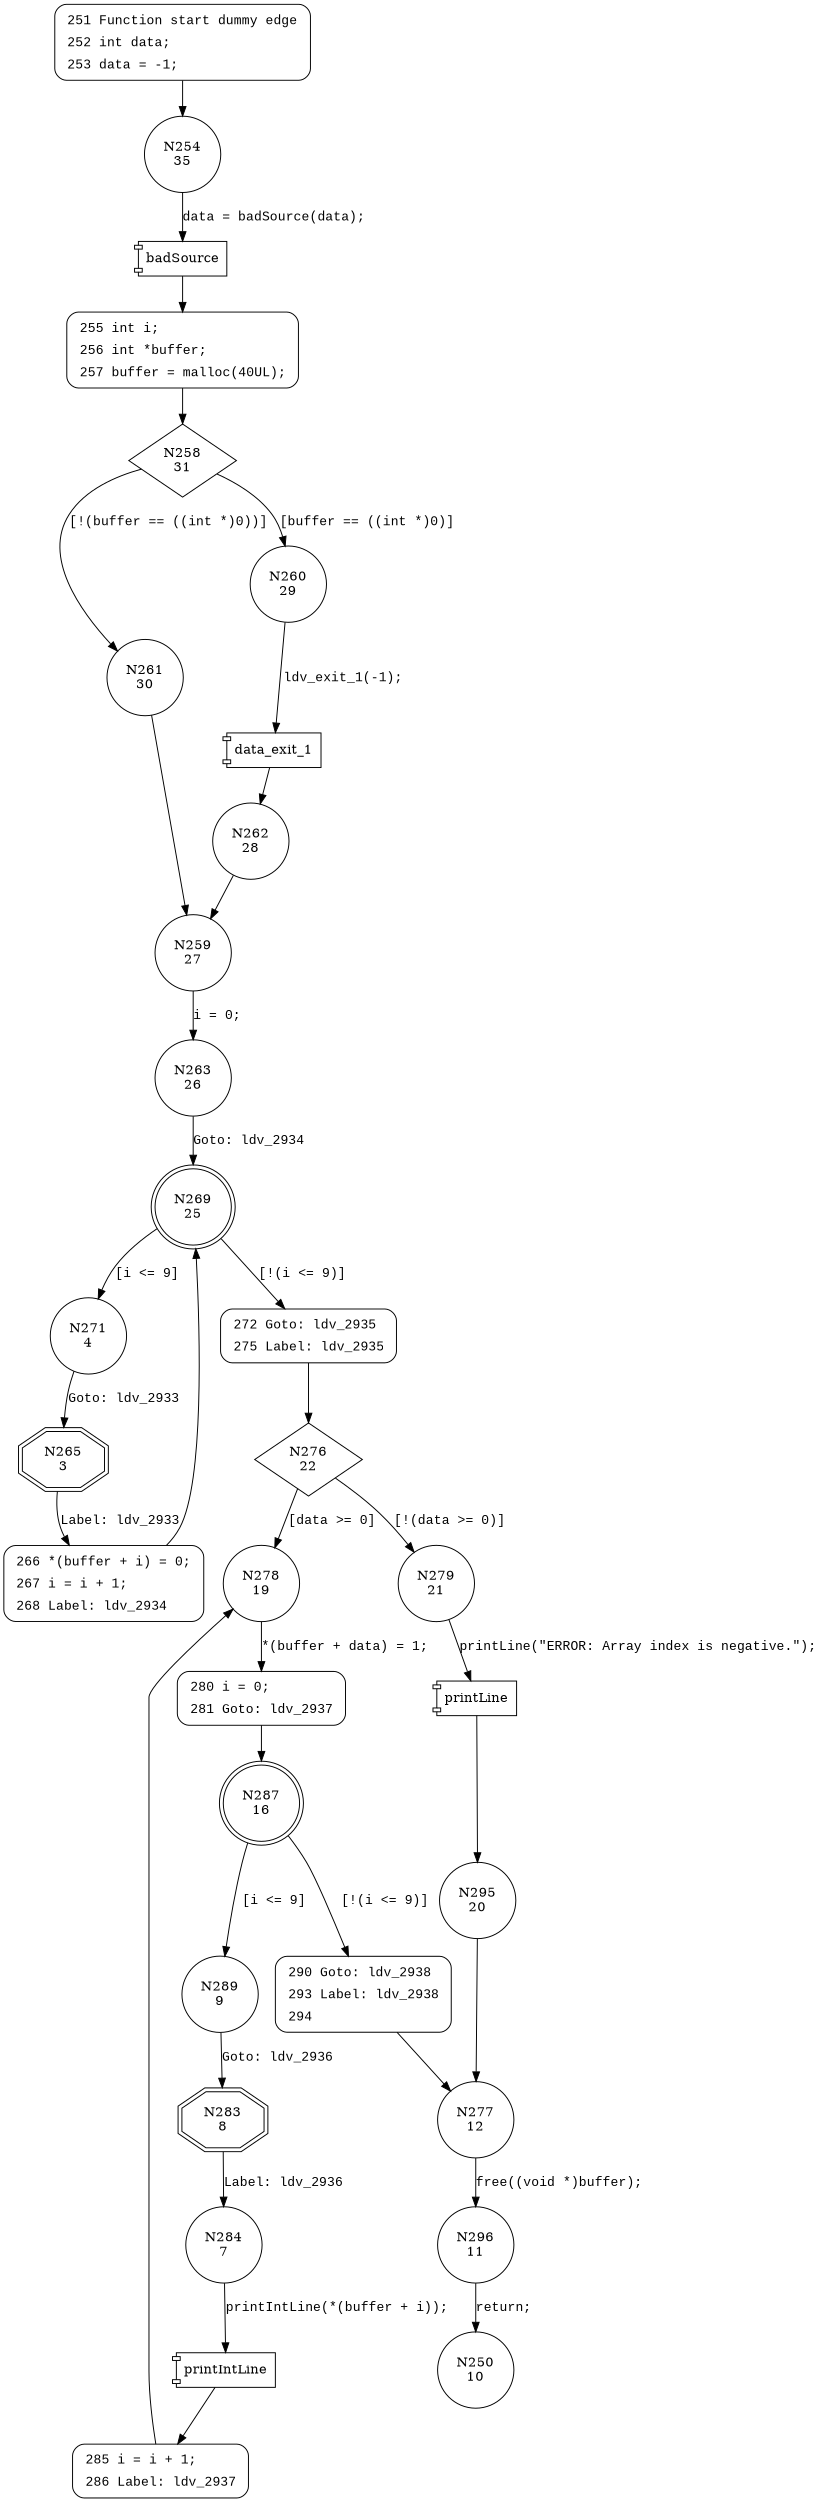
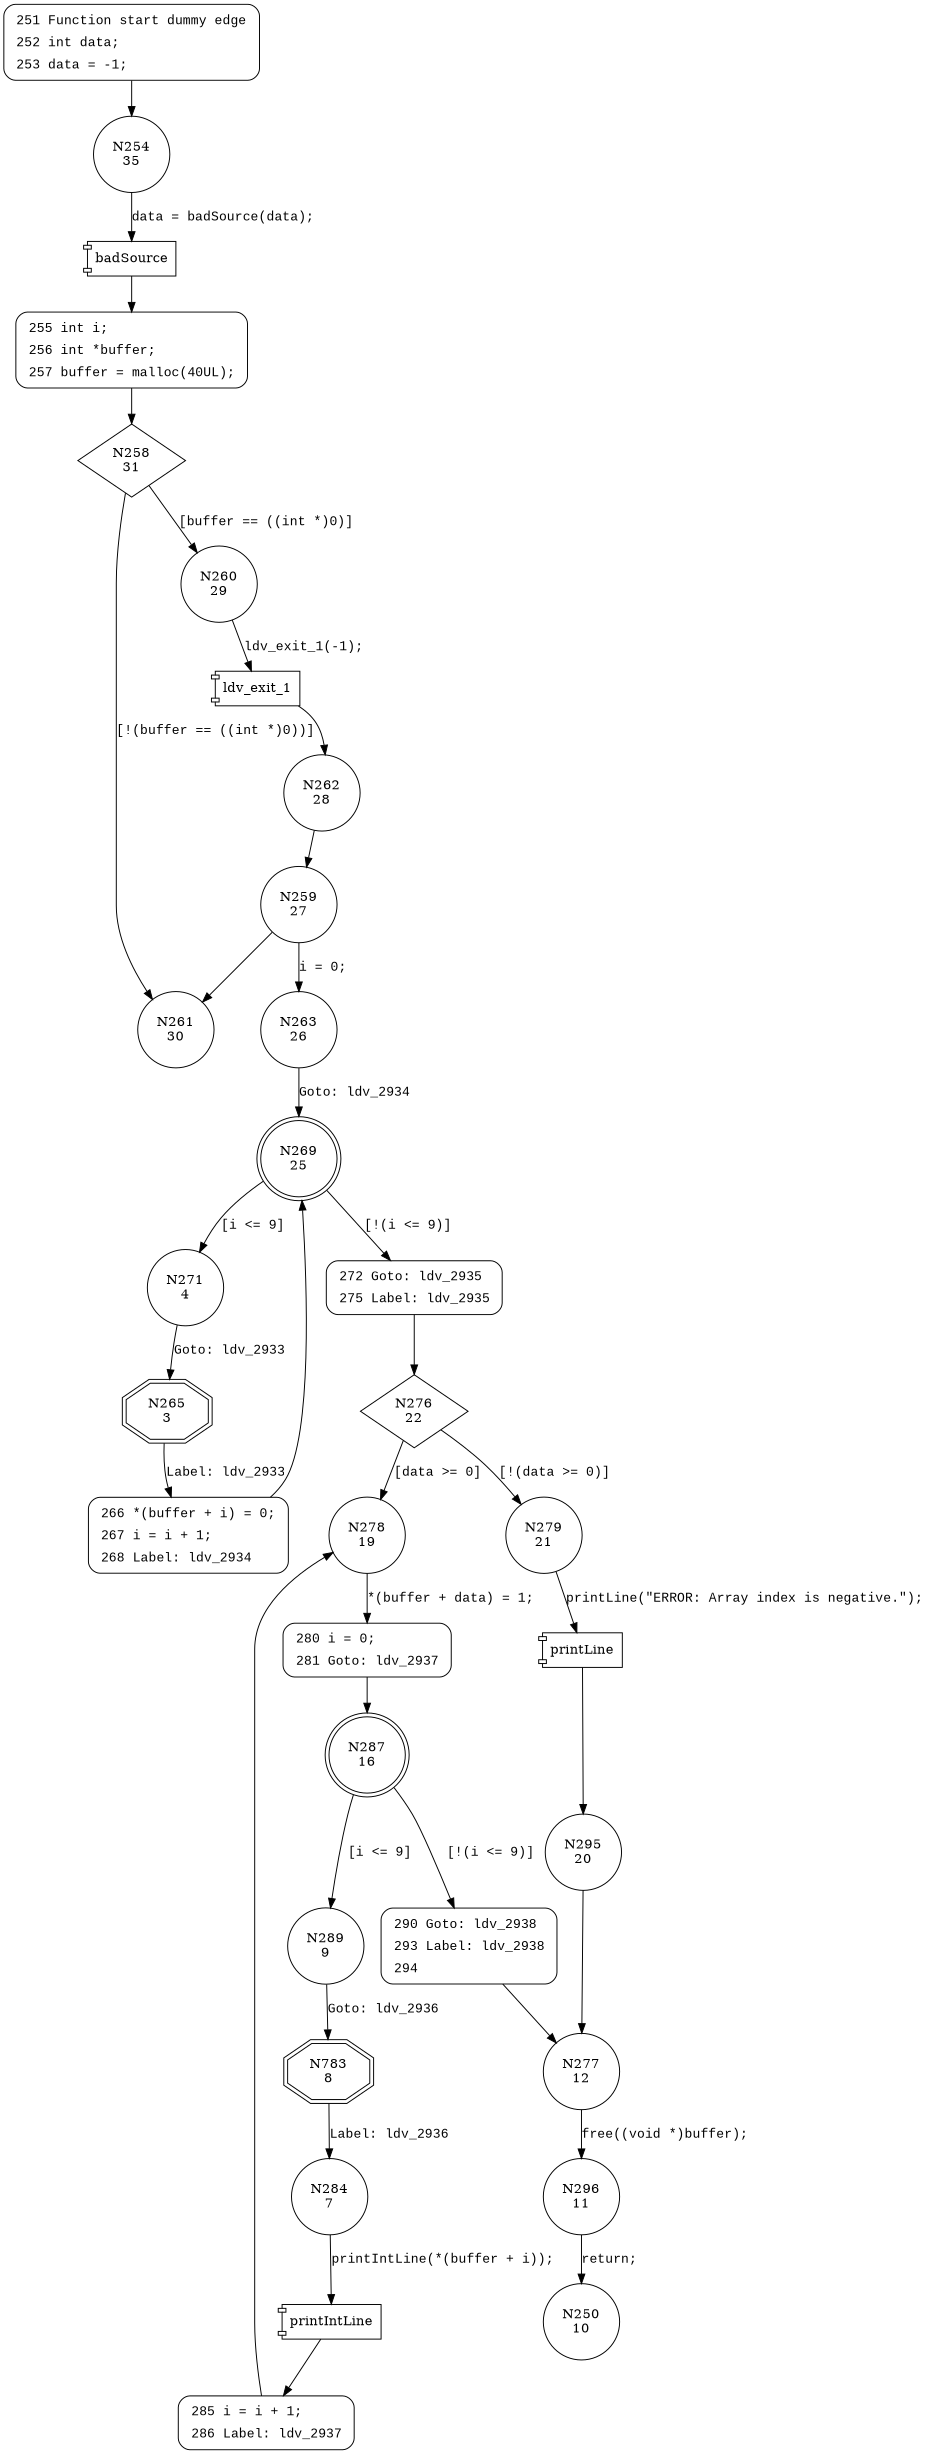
node "data_exit_1": label "data_exit_1" -> "ldv_exit_1"
edge "N261 30" -> "N259 27": reversed
node "N283 8": label "N283 8" -> "N783 8"
